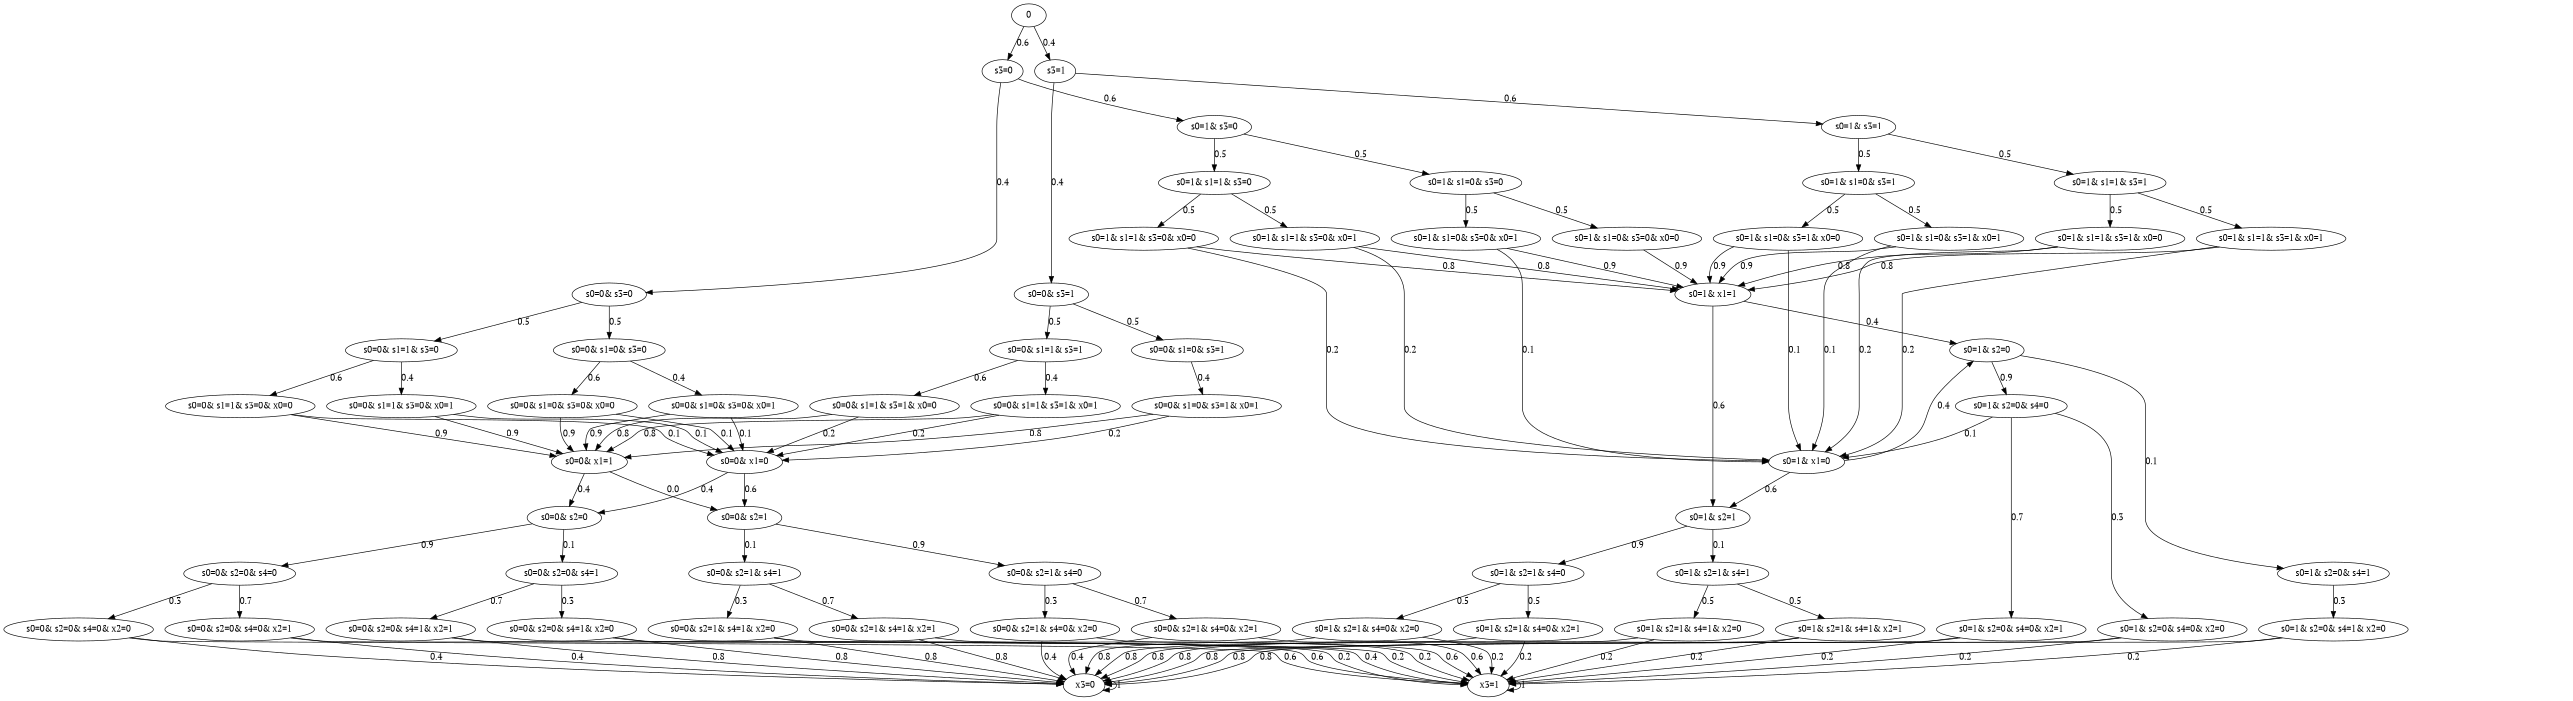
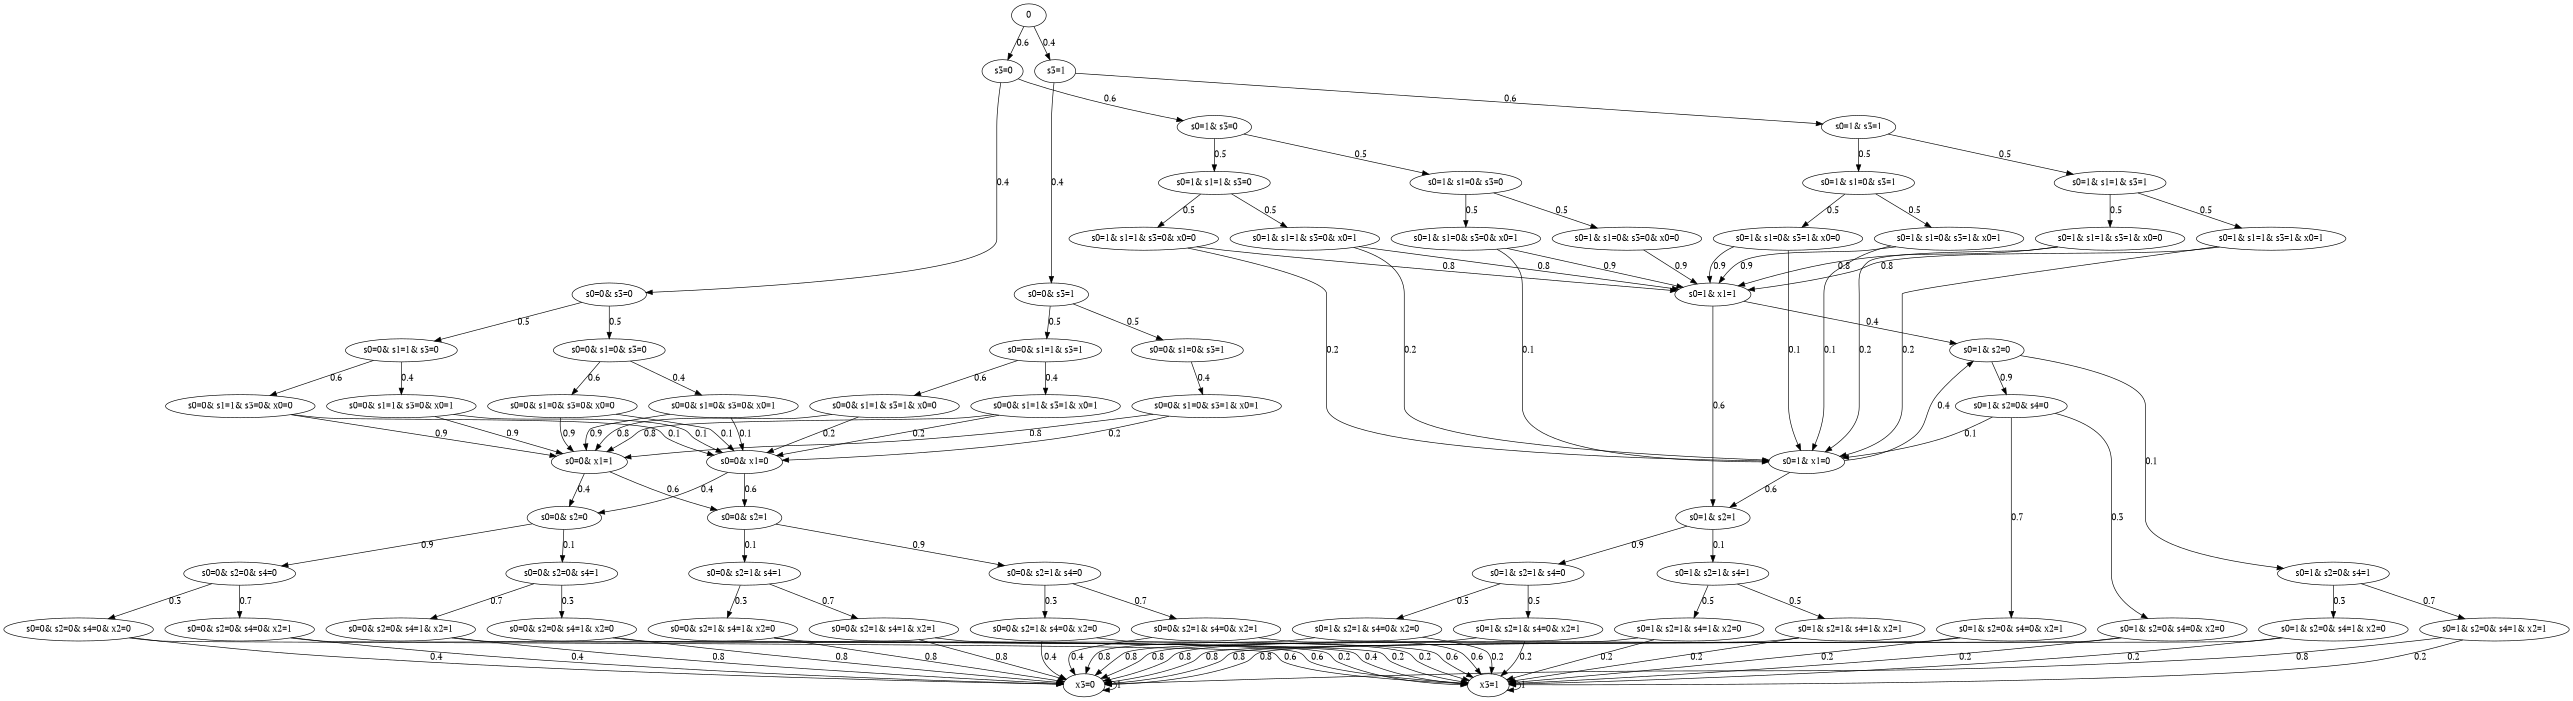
edge "s0=0& x1=1" -> "s0=0& s2=1": label "0.0" -> "0.6"
node "s0=1& s2=0& s4=1& x2=1": added
